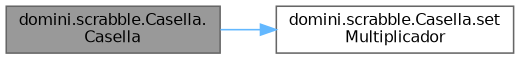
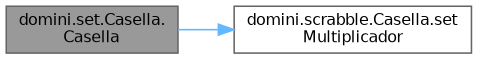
node "domini.scrabble.Casella. Casella": label "domini.scrabble.Casella. Casella" -> "domini.set.Casella. Casella"
